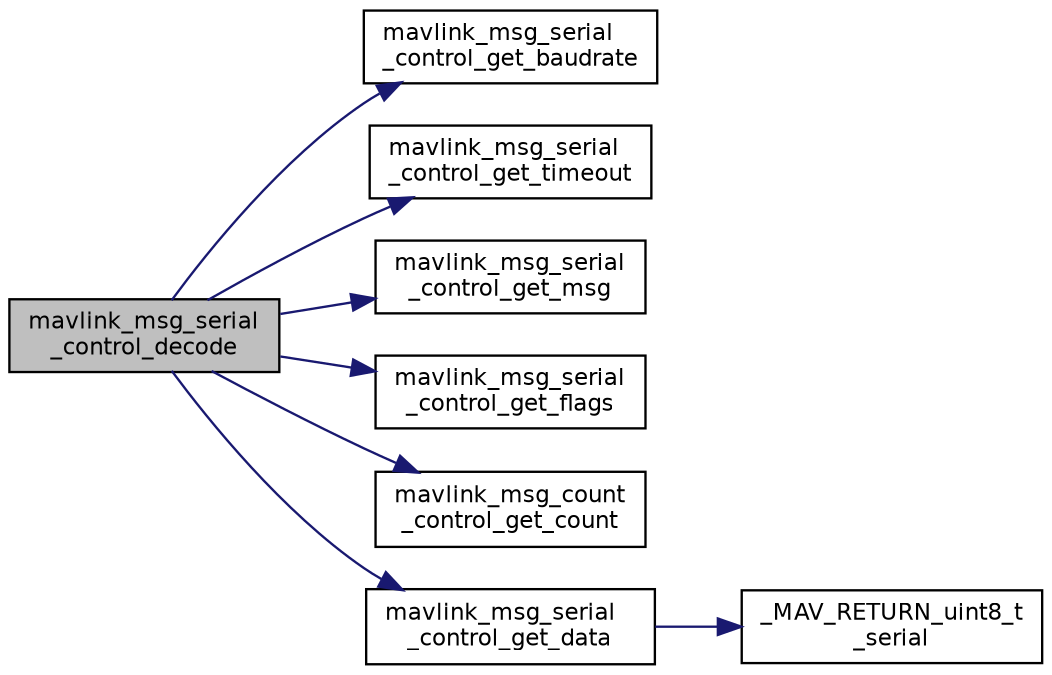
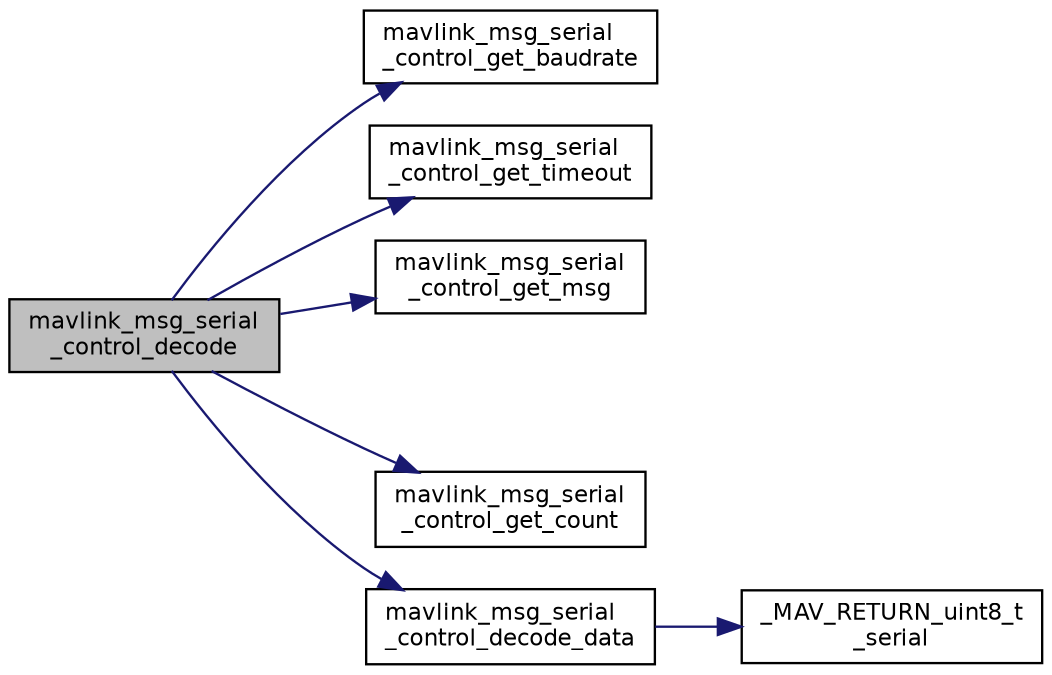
node "mavlink_msg_serial _control_get_flags": removed
node "mavlink_msg_count _control_get_count": label "mavlink_msg_count _control_get_count" -> "mavlink_msg_serial _control_get_count"
node "mavlink_msg_serial _control_get_data": label "mavlink_msg_serial _control_get_data" -> "mavlink_msg_serial _control_decode_data"
